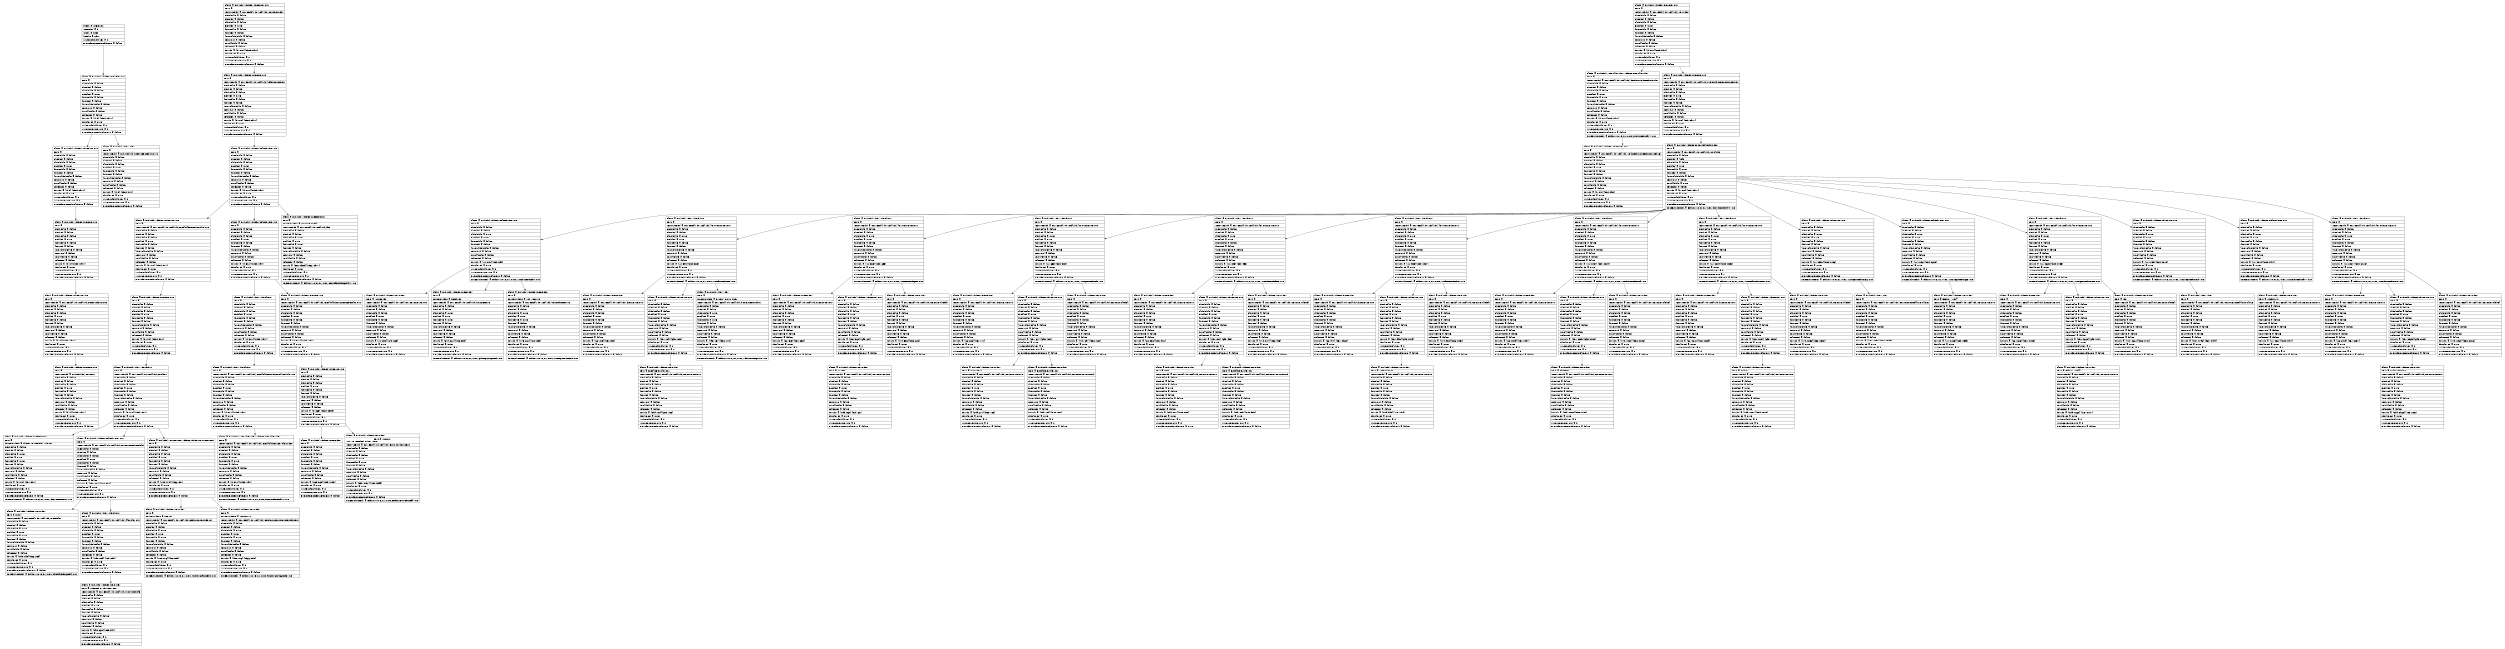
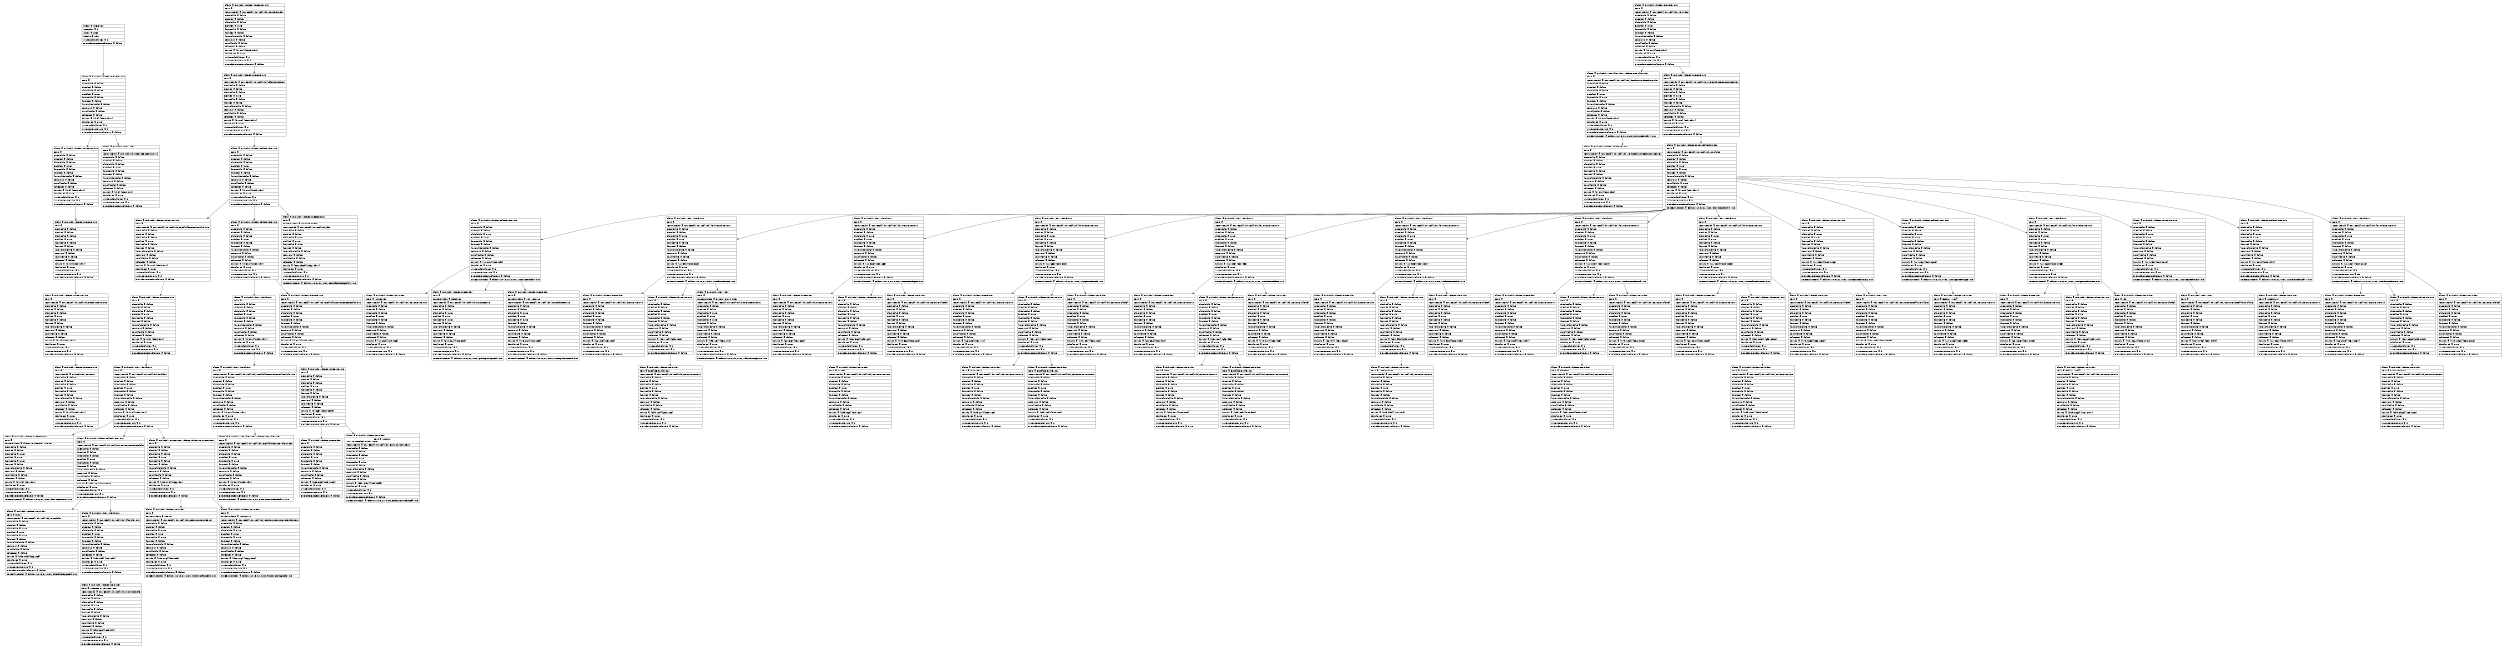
node "class = android.widget.ExpandableListView": text "checked = left" -> "checked = false"
